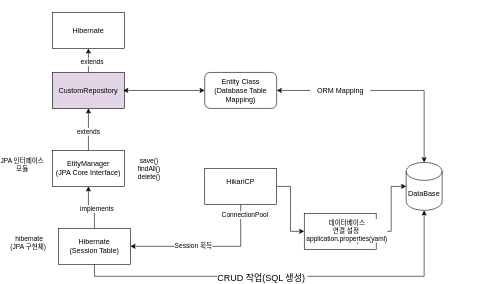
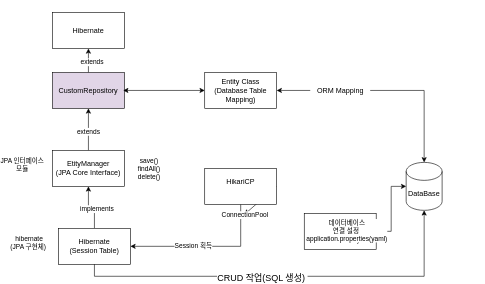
node "Entity Class (Database Table Mapping)": shape rounded rectangle -> rectangle
edge "HikariCP" -> "DataSource (Database Connection)": now "HikariCP" -> "ConnectionPool"
